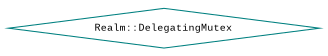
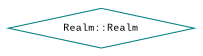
node "Realm::DelegatingMutex": label "Realm::DelegatingMutex" -> "Realm::Realm"
